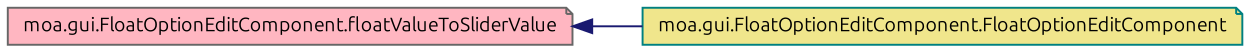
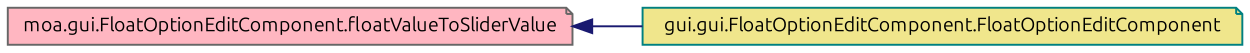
node "moa.gui.FloatOptionEditComponent.FloatOptionEditComponent": label "moa.gui.FloatOptionEditComponent.FloatOptionEditComponent" -> "gui.gui.FloatOptionEditComponent.FloatOptionEditComponent"
